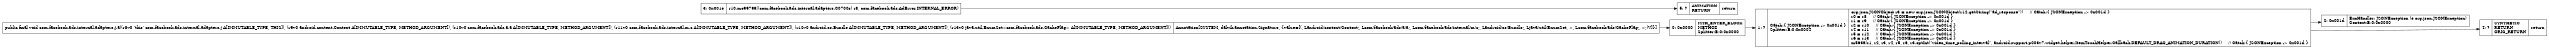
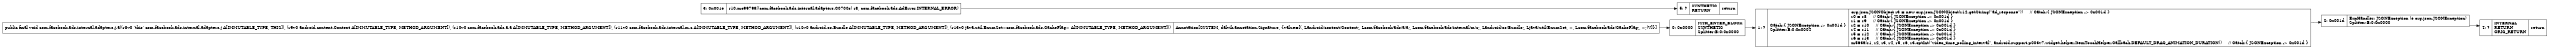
node "5: ?": text "ANIMATION" -> "SYNTHETIC"
node "2: 0x001d": text "Context:B:0:0x0000" -> "Splitter:B:0:0x0000"
node "4: ?": text "SYNTHETIC" -> "INTERNAL"
node "0: 0x0000": text "METHOD" -> "SYNTHETIC"
edge "1: ?" -> "4: ?": now "2: 0x001d" -> "4: ?"
